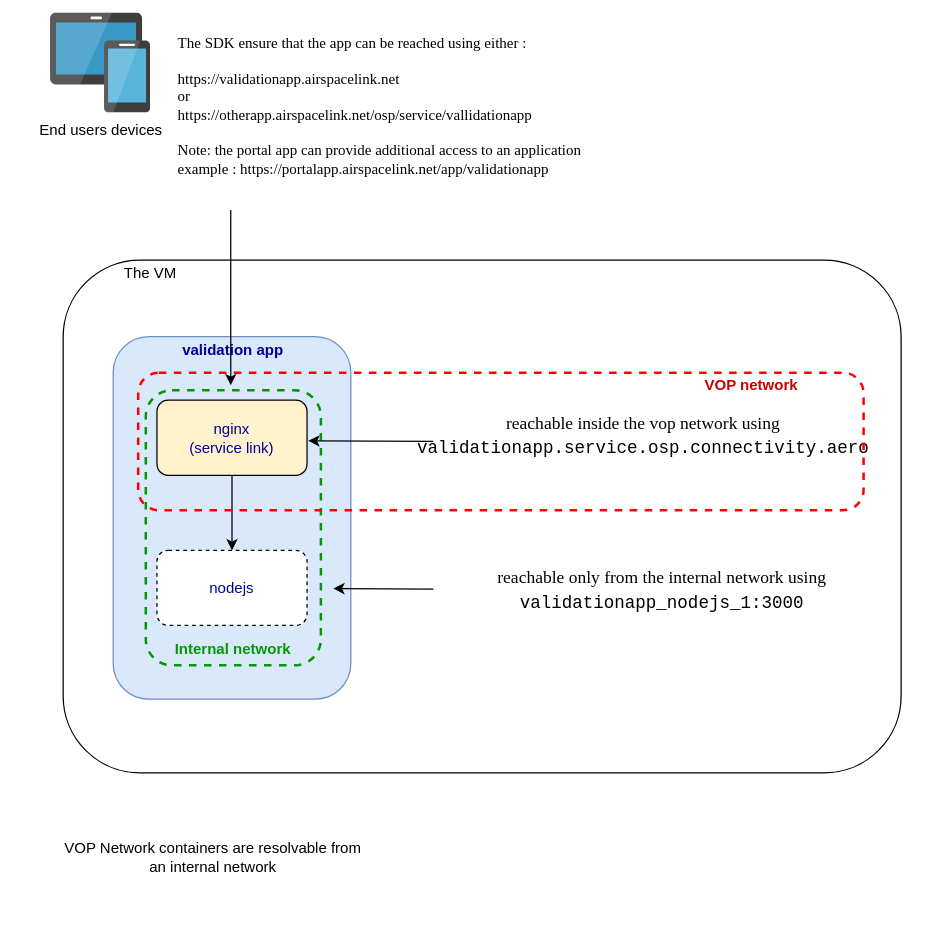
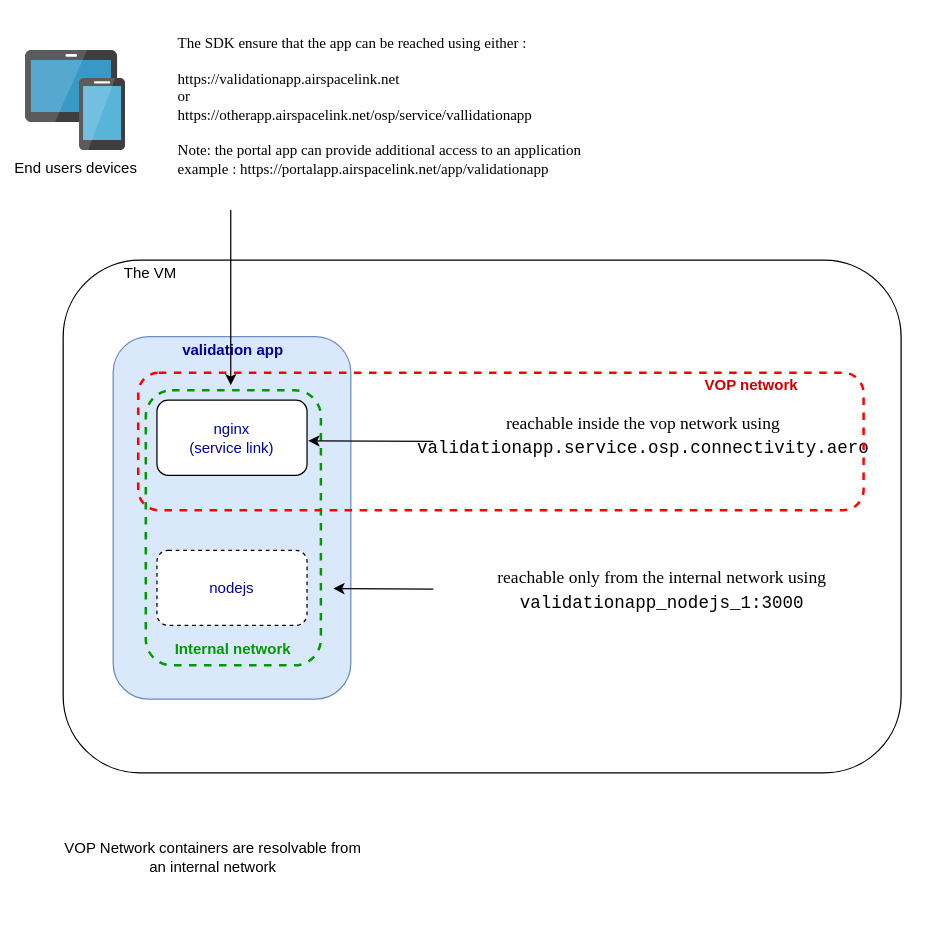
node "End users devices": moved (101, 63) -> (76, 101)
node "nginx (service link)": fillcolor #fff2cc -> #ffffff
edge "nginx (service link)" -> "nodejs": removed
